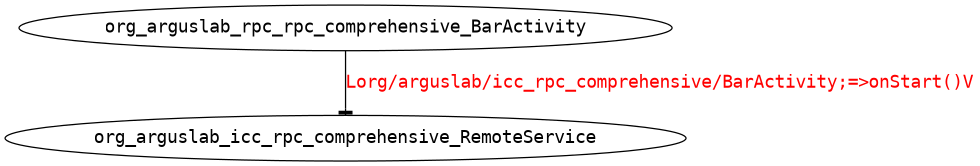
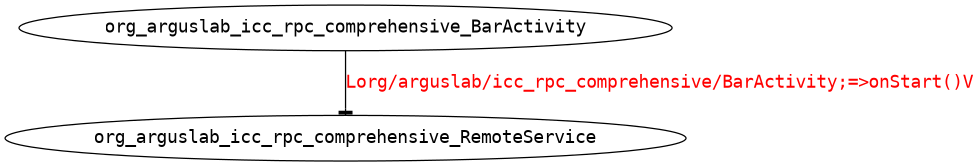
node "org_arguslab_rpc_rpc_comprehensive_BarActivity": label "org_arguslab_rpc_rpc_comprehensive_BarActivity" -> "org_arguslab_icc_rpc_comprehensive_BarActivity"
